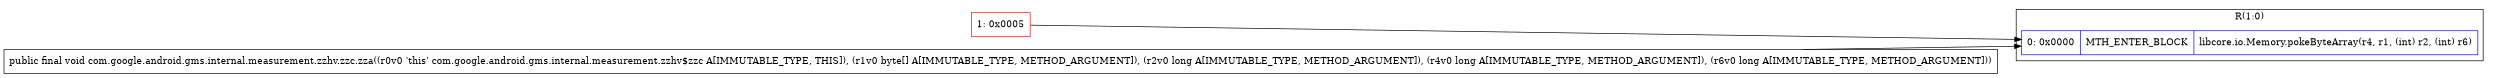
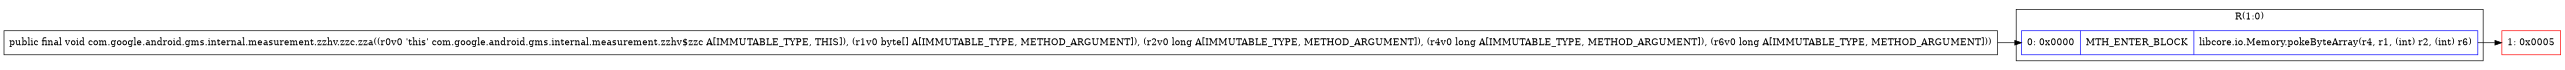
edge "1: 0x0005" -> "0: 0x0000": reversed
